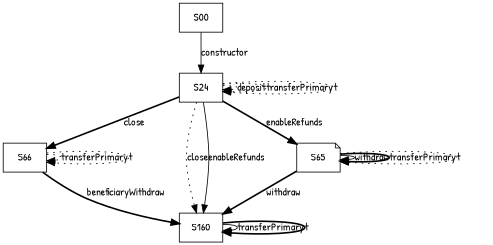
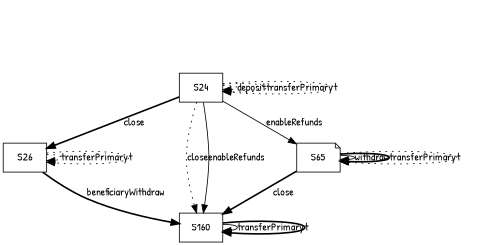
node "S00": removed
edge "S24" -> "S65": style bold -> solid
node "S66": label "S66" -> "S26"
edge "S65" -> "S160": label "withdraw" -> "close"
